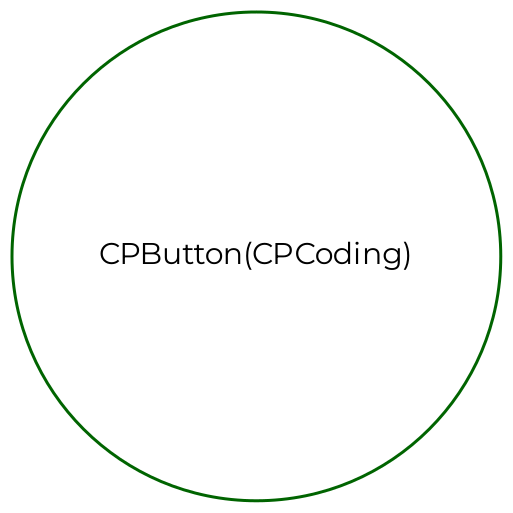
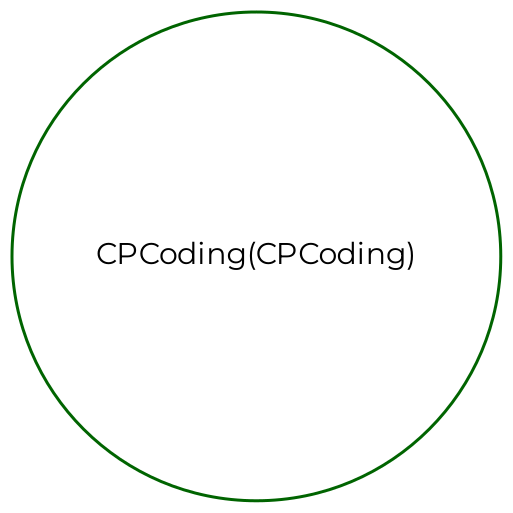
node "CPButton(CPCoding)": label "CPButton(CPCoding)" -> "CPCoding(CPCoding)"
